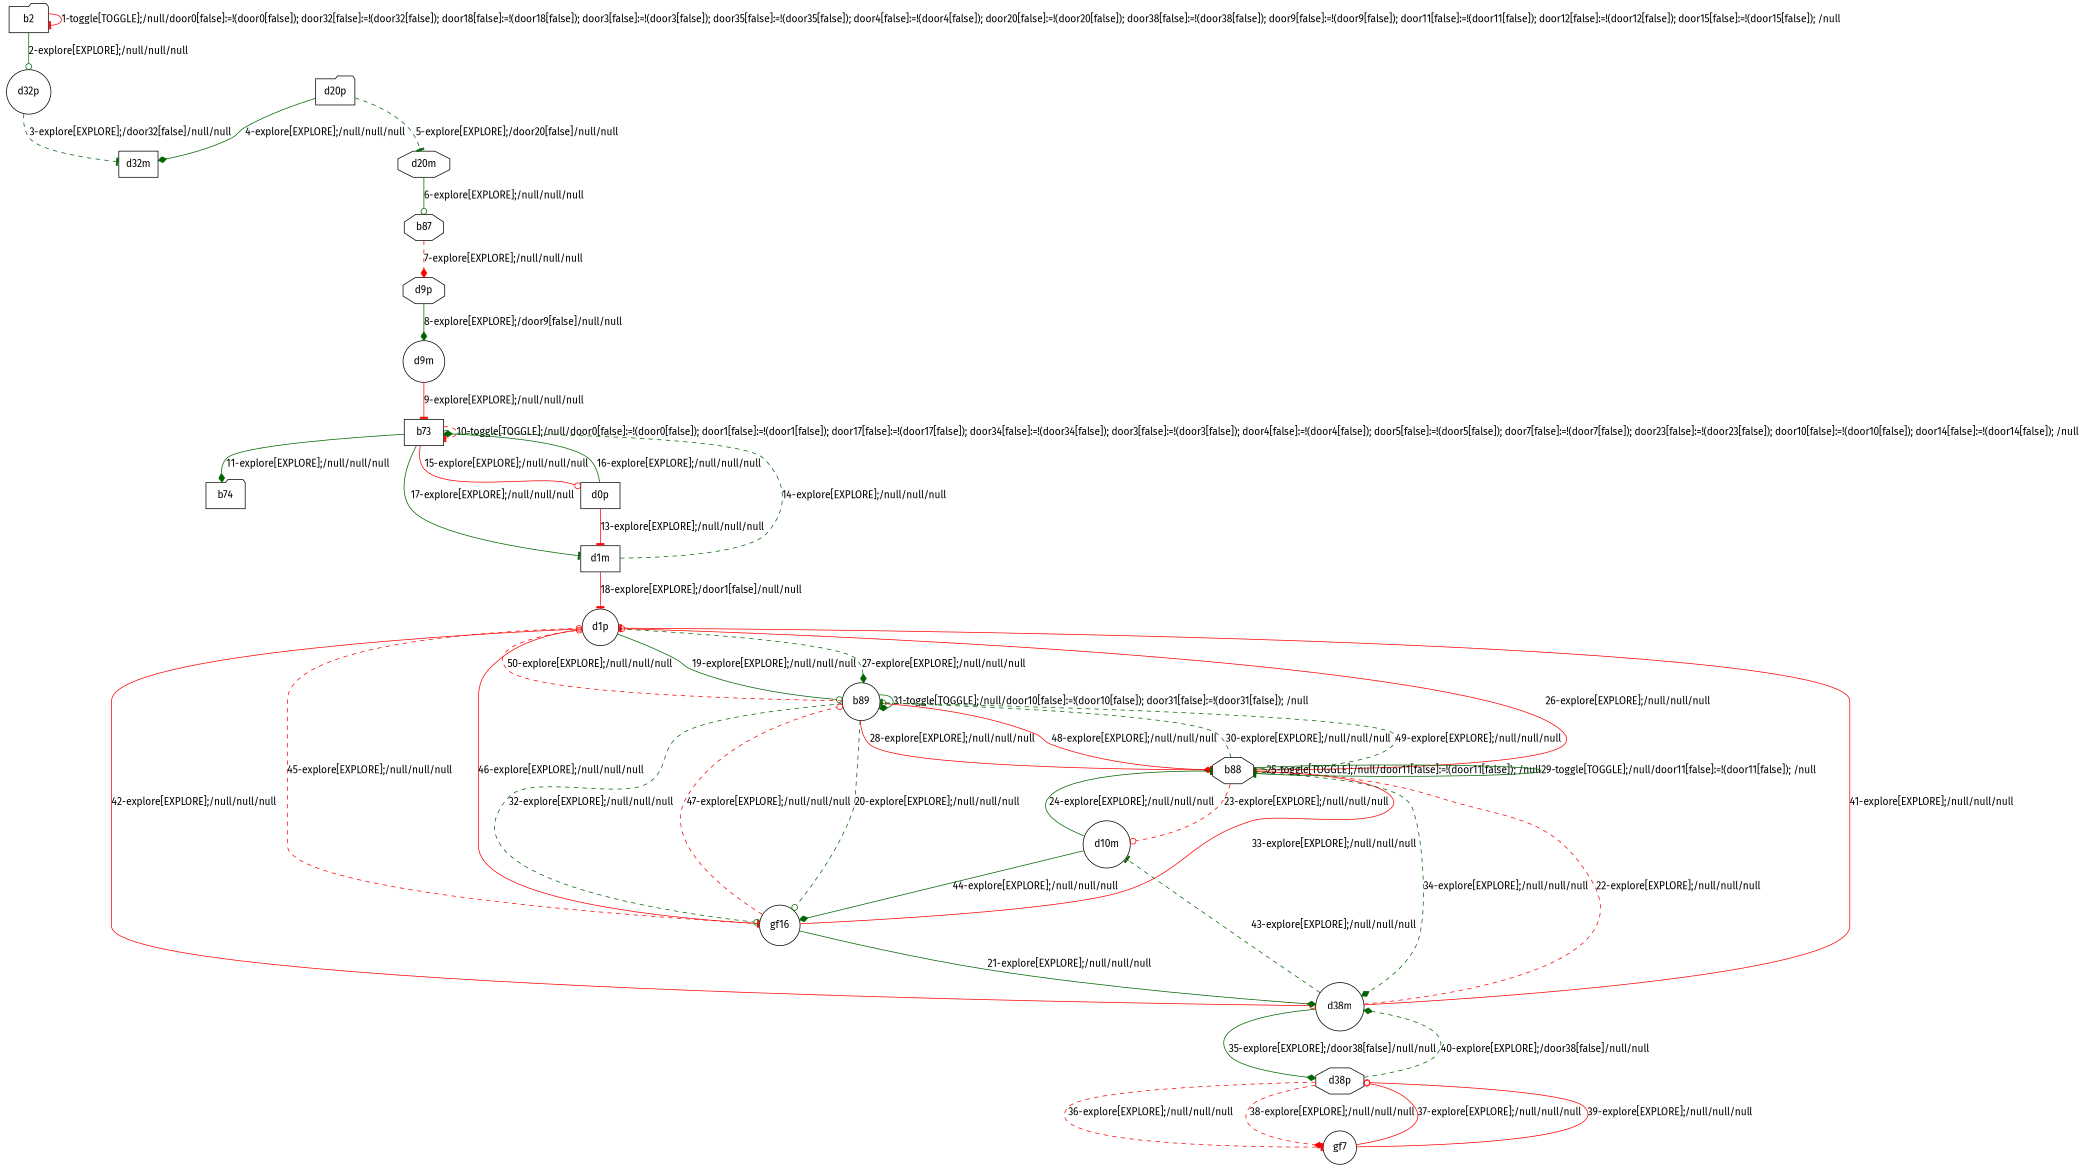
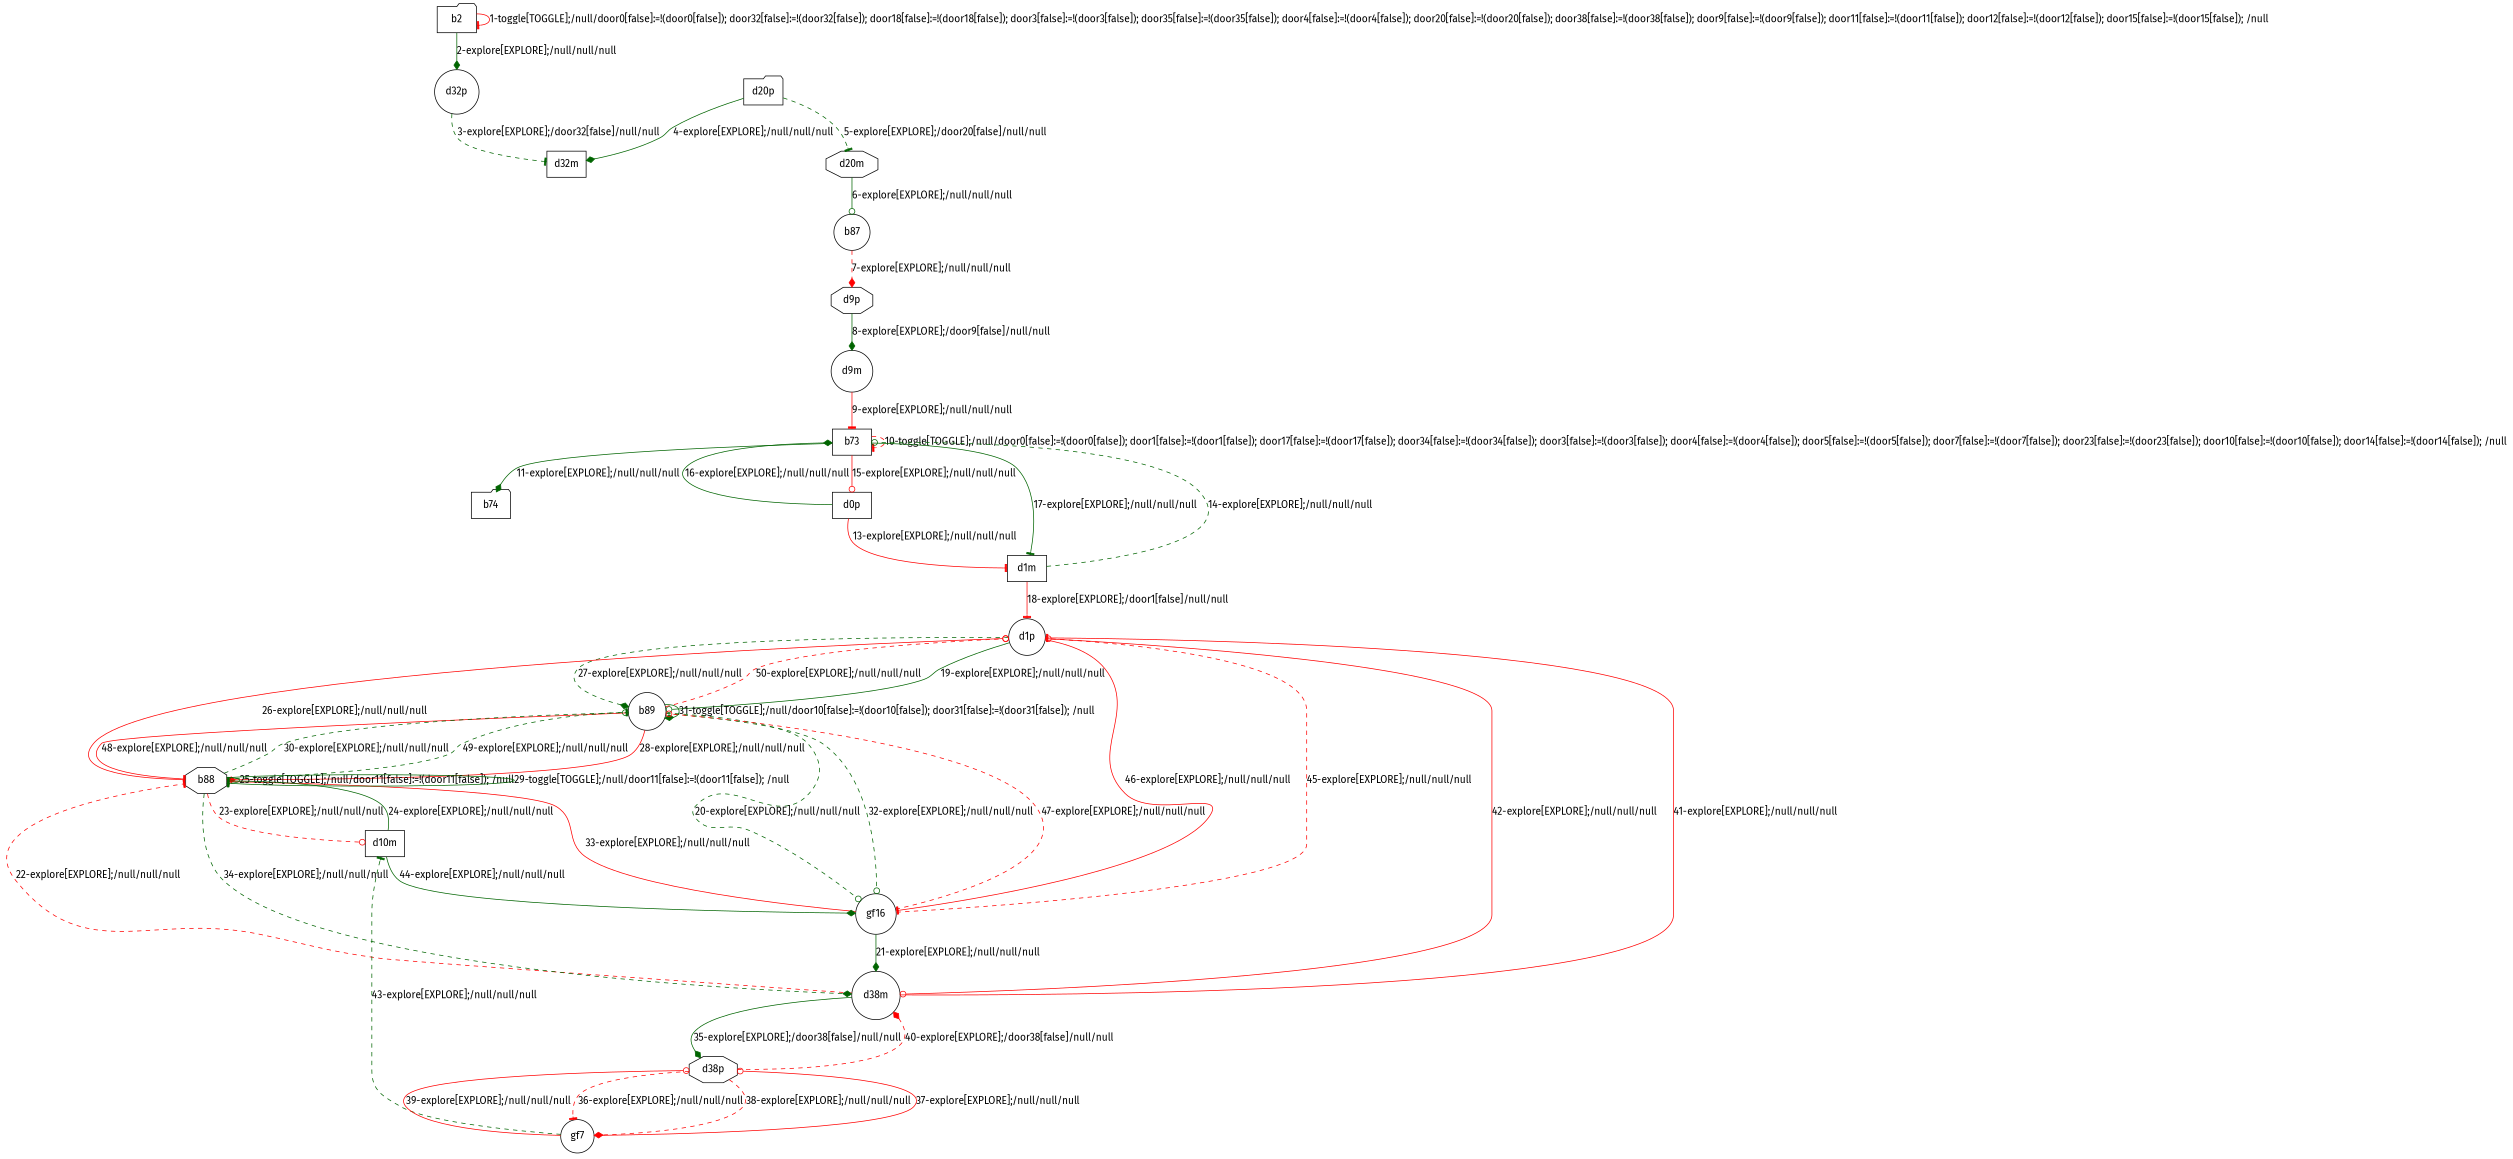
edge "b2" -> "d32p": arrowhead odot -> diamond
node "b87": shape octagon -> circle
node "d10m": shape circle -> box
edge "d38m" -> "d10m": now "gf7" -> "d10m"
edge "d38p" -> "d38m": color darkgreen -> red
